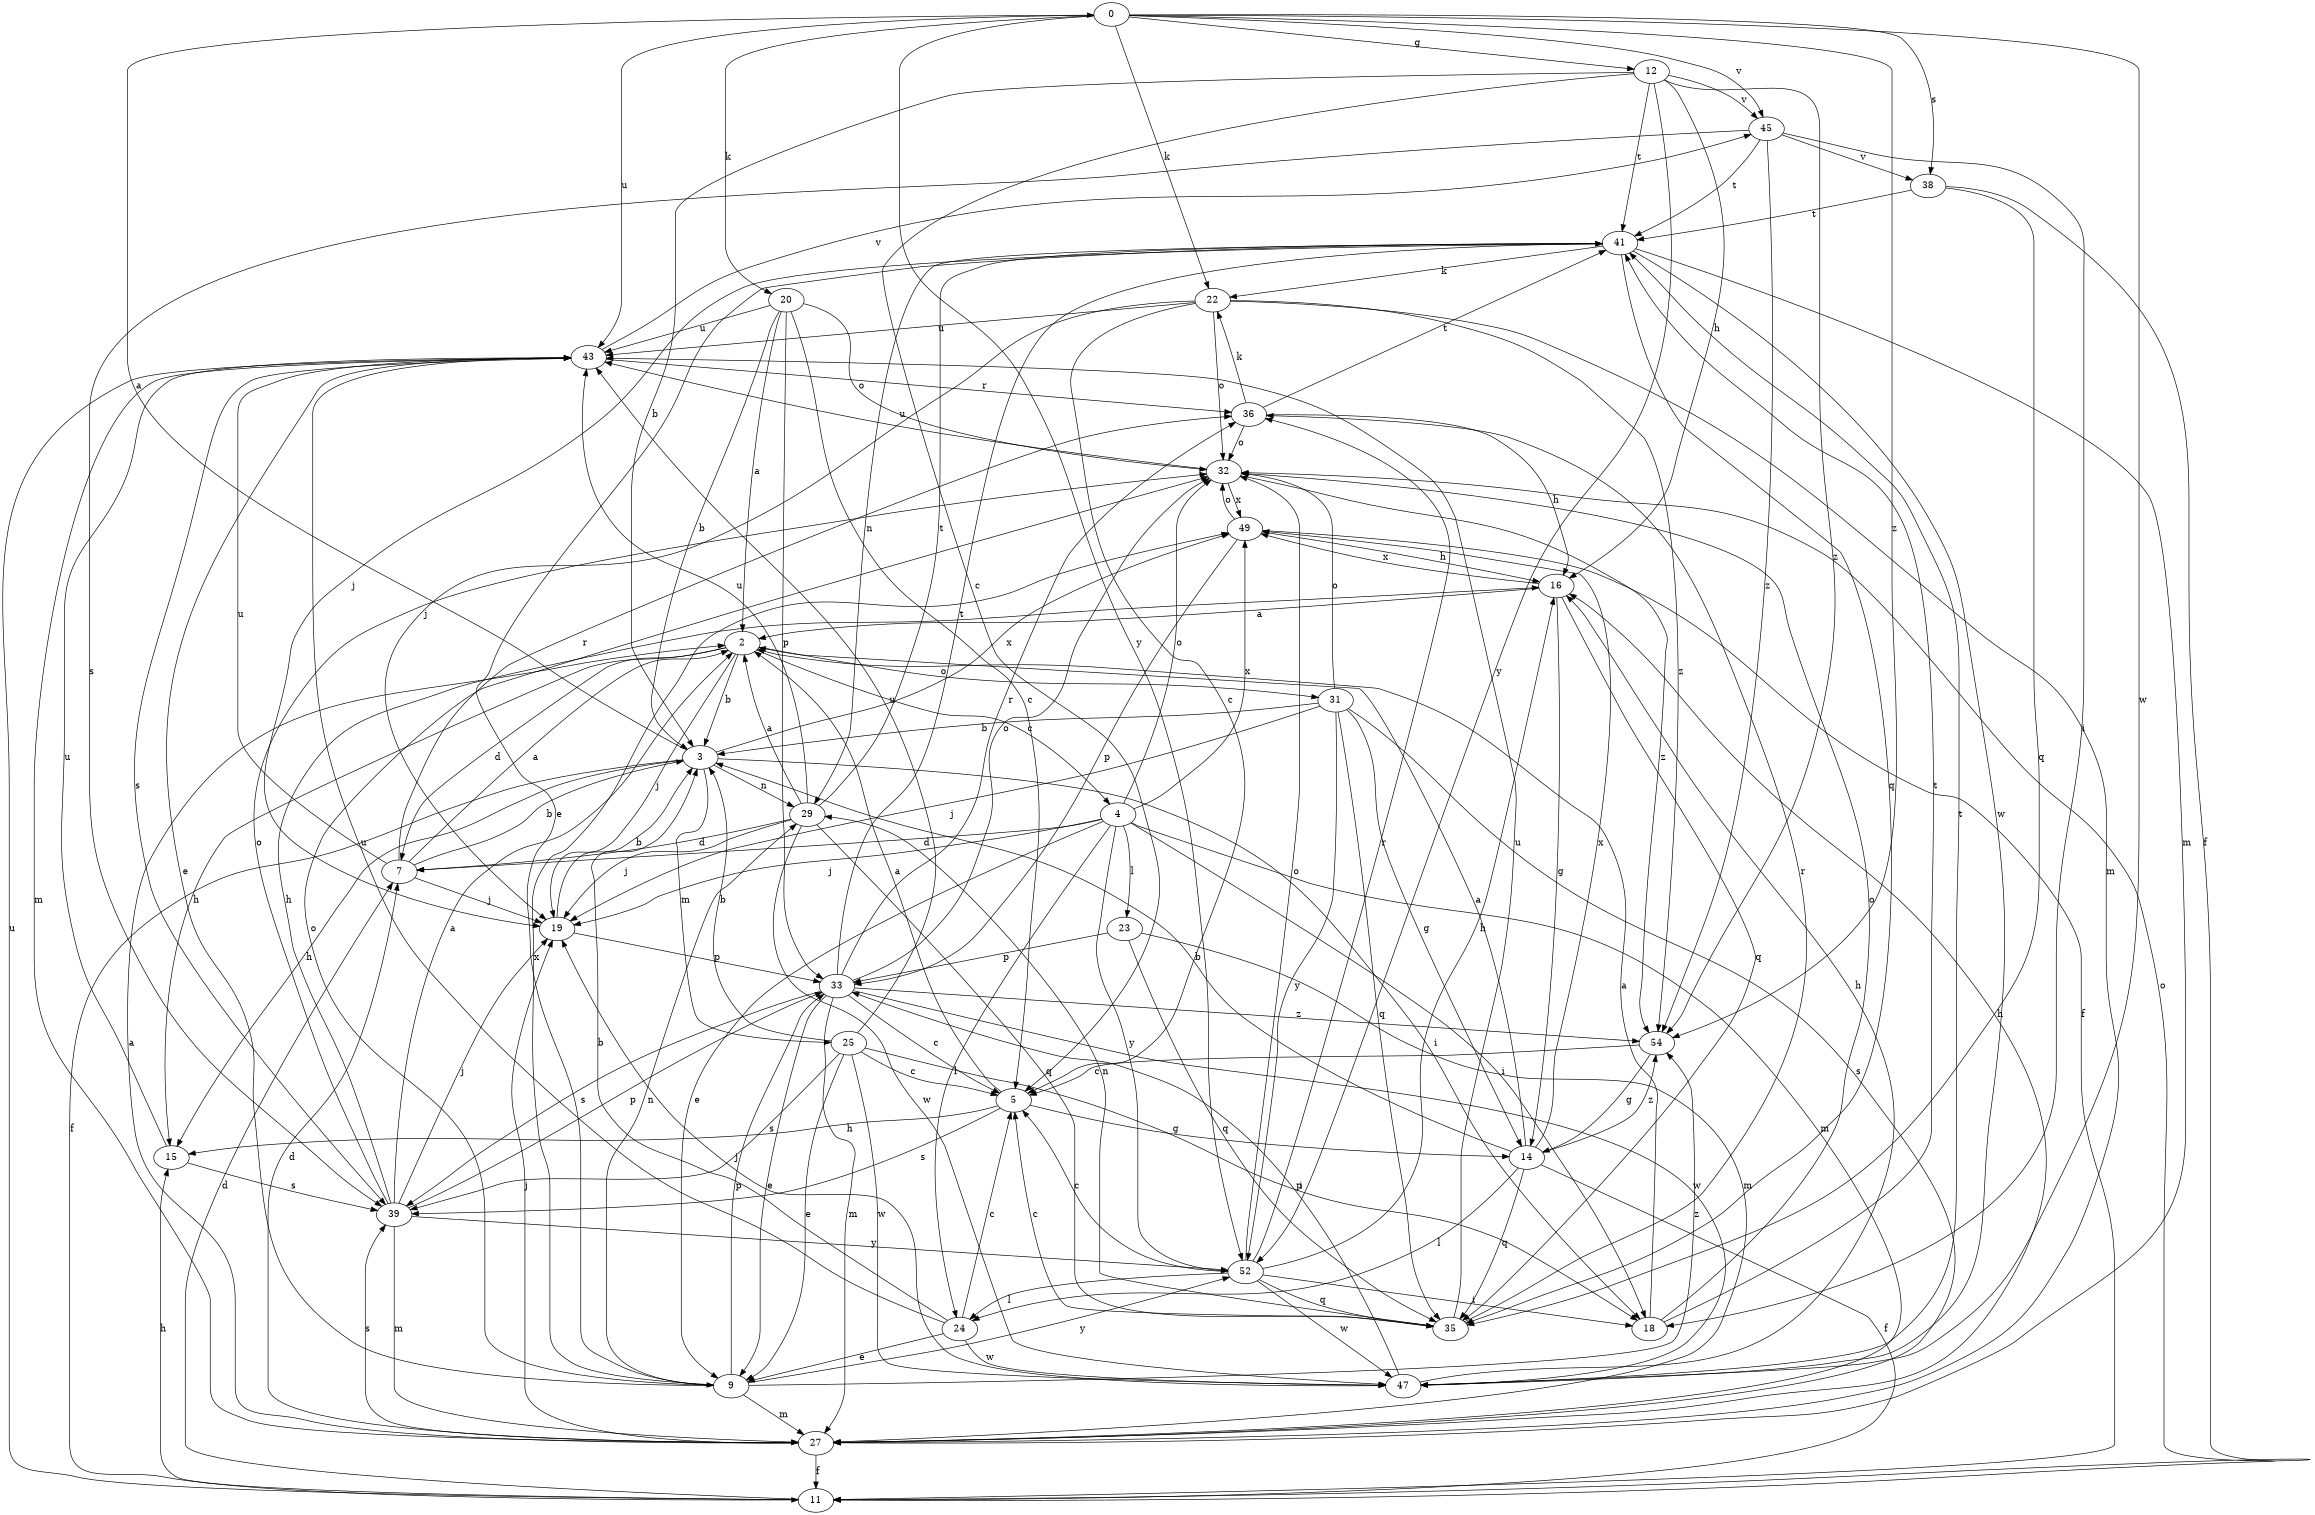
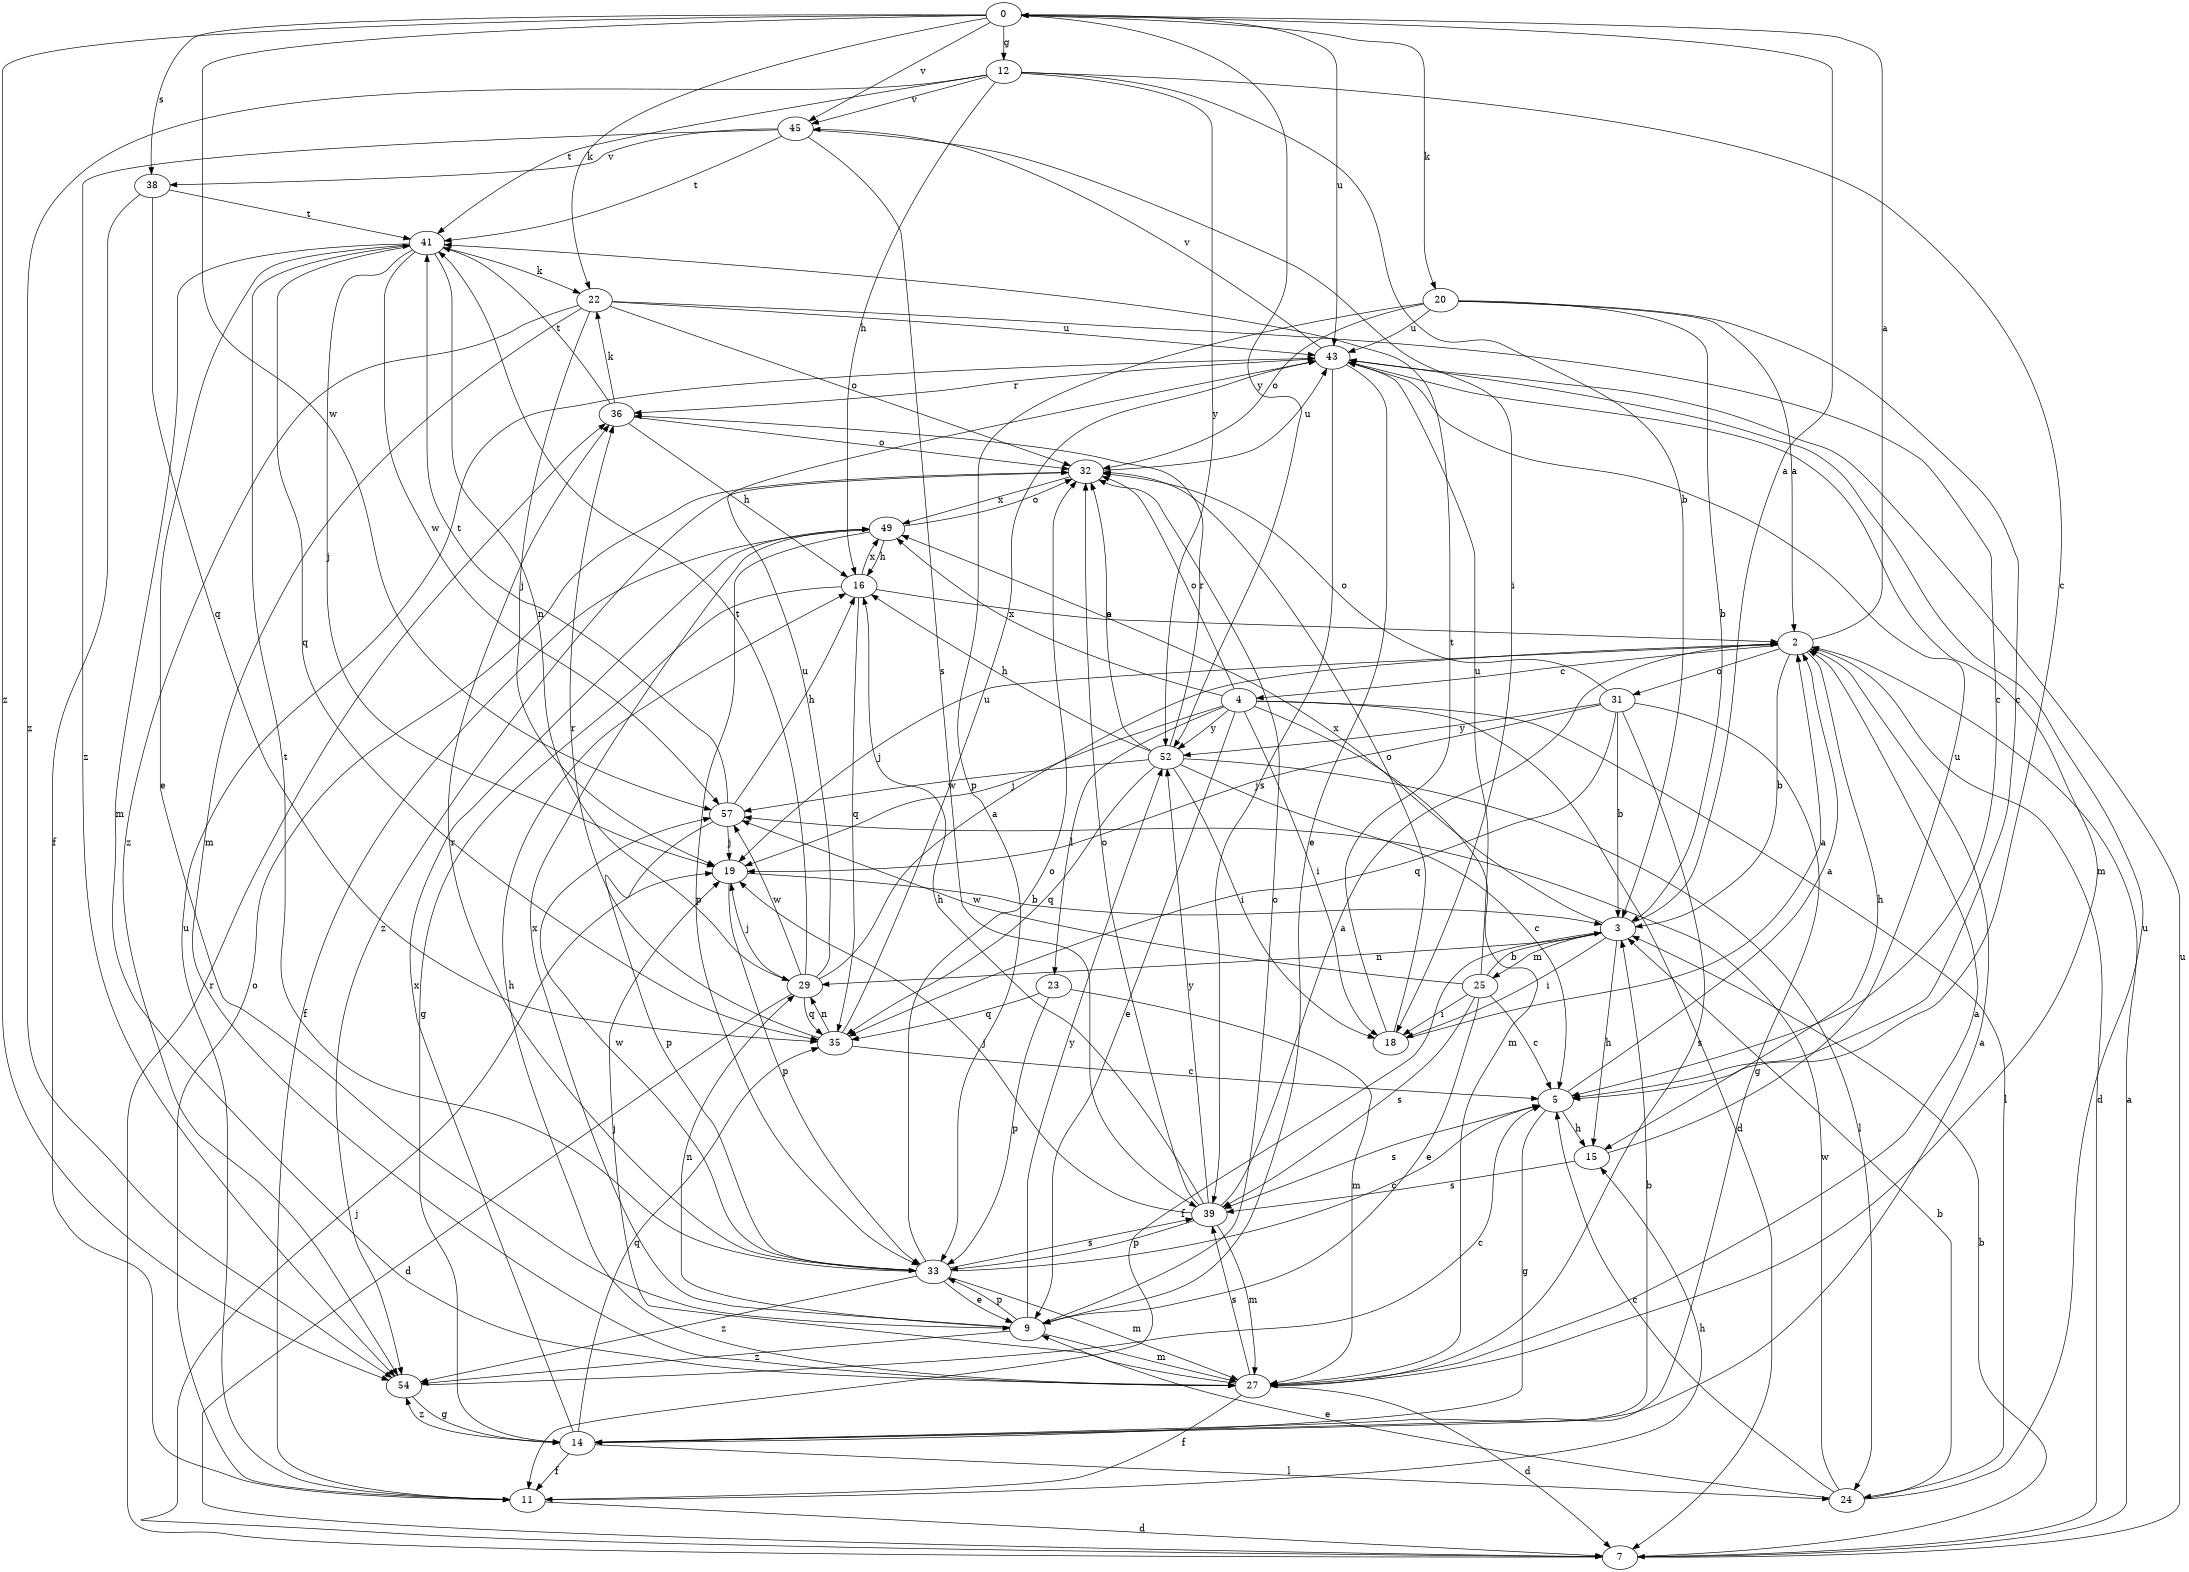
edge "2" -> "0": added, label "a"
edge "9" -> "43": reversed
node "47": label "47" -> "57"
